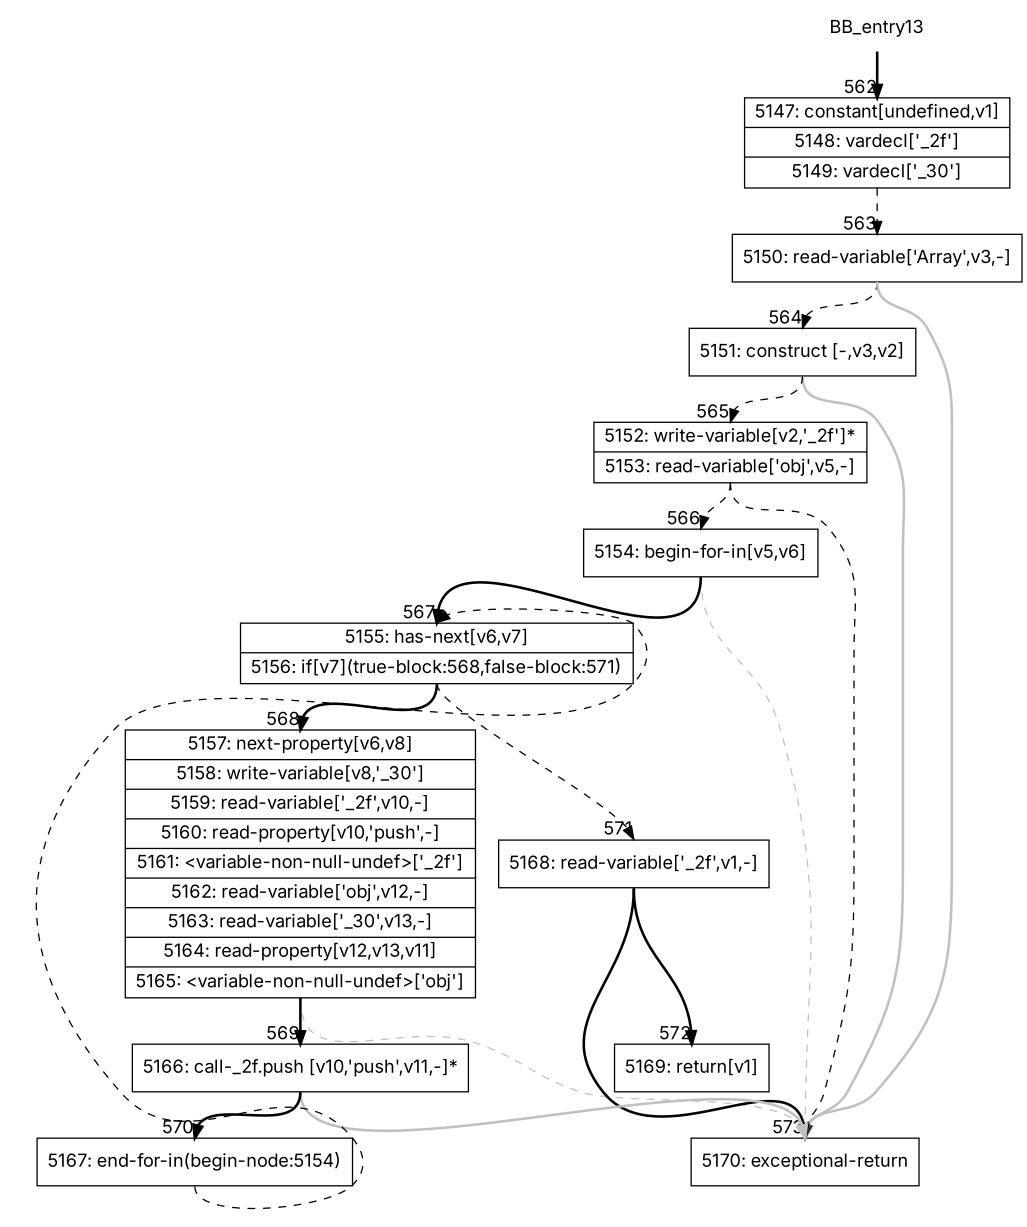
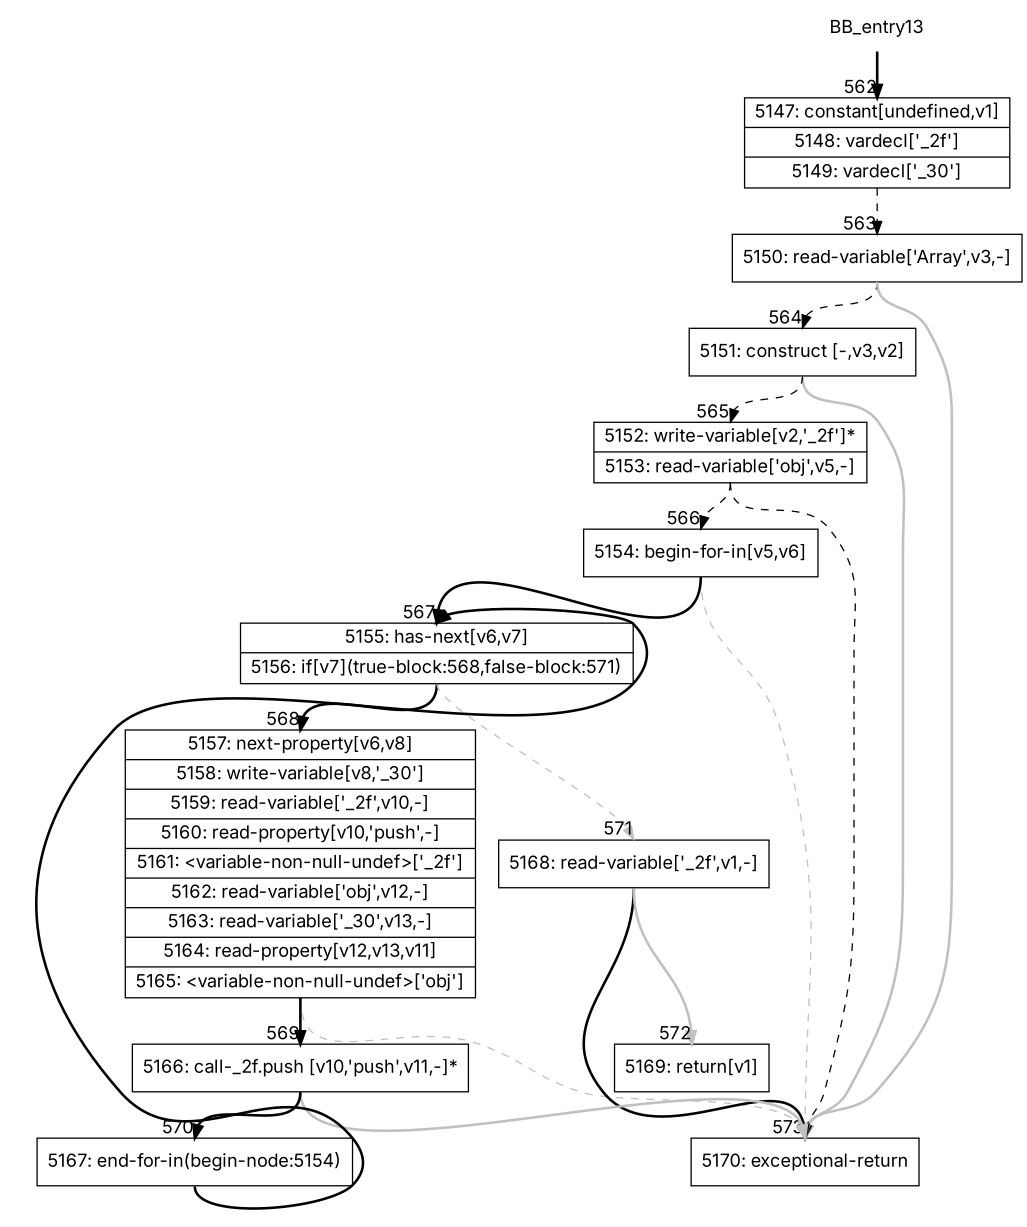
edge "5155: has-next[v6,v7]" -> "5168: read-variable['_2f',v1,-]": color black -> gray
edge "5167: end-for-in(begin-node:5154)" -> "5155: has-next[v6,v7]": style dashed -> bold
edge "5168: read-variable['_2f',v1,-]" -> "5169: return[v1]": color black -> gray
